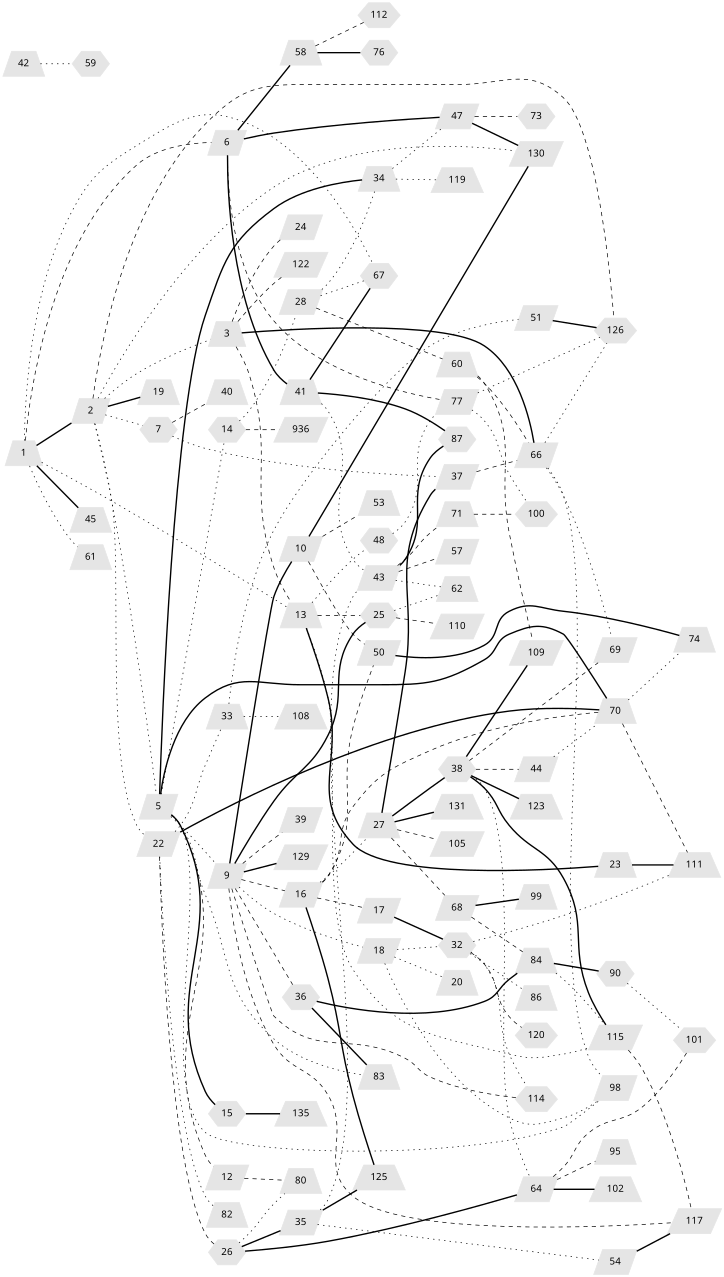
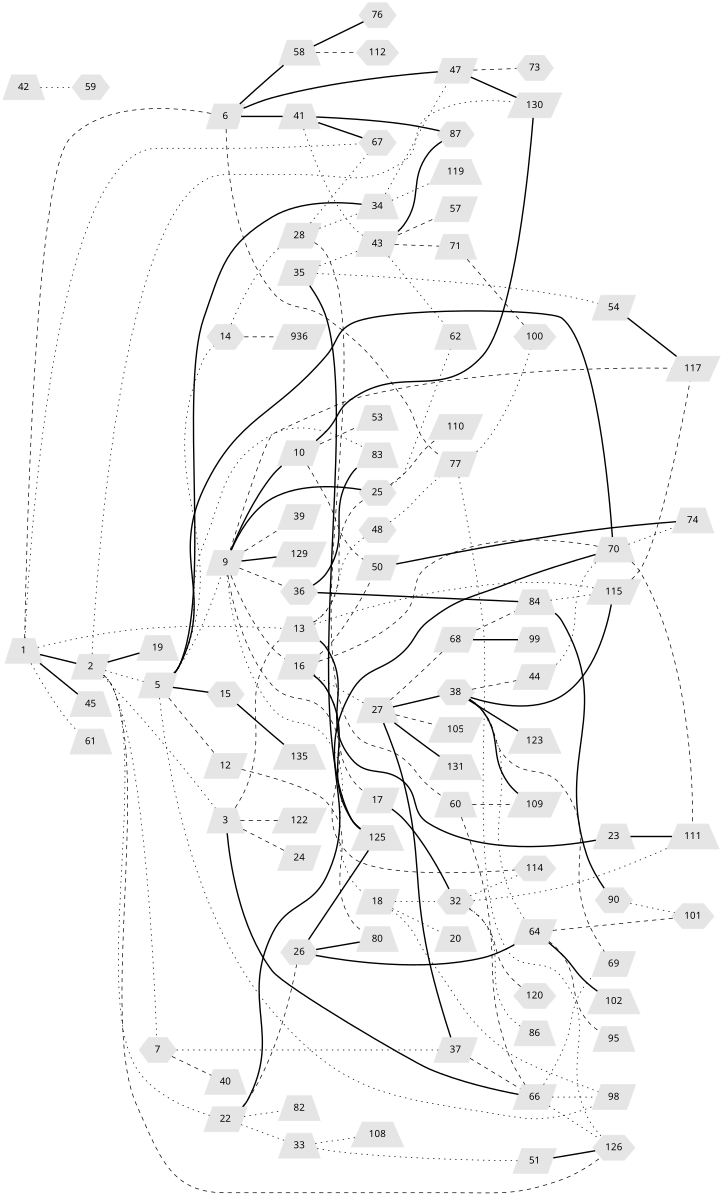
edge "80" -- "26": style dotted -> bold
edge "35" -- "26": now "125" -- "26"
